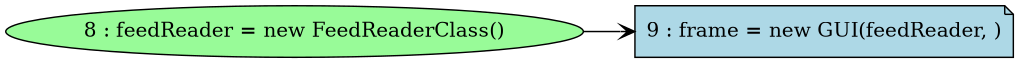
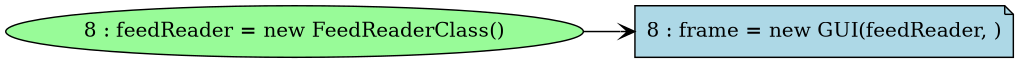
node "9 : frame = new GUI(feedReader, )": label "9 : frame = new GUI(feedReader, )" -> "8 : frame = new GUI(feedReader, )"
